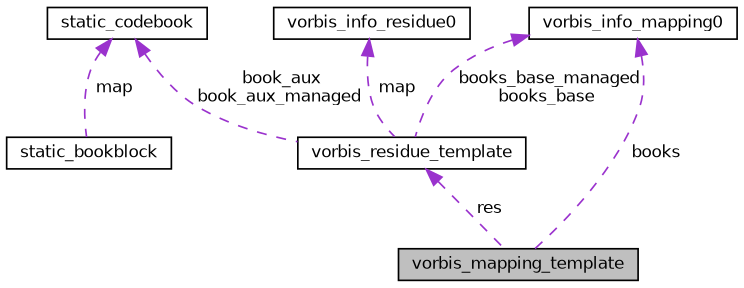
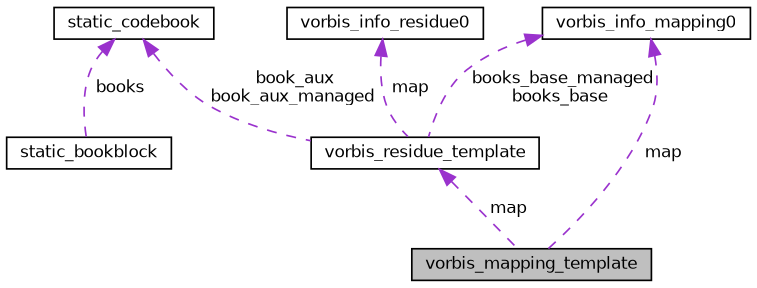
edge "static_bookblock" -> "static_codebook": label " map" -> " books"
edge "vorbis_mapping_template" -> "vorbis_info_mapping0": label " books" -> " map"
edge "vorbis_mapping_template" -> "vorbis_residue_template": label " res" -> " map"
